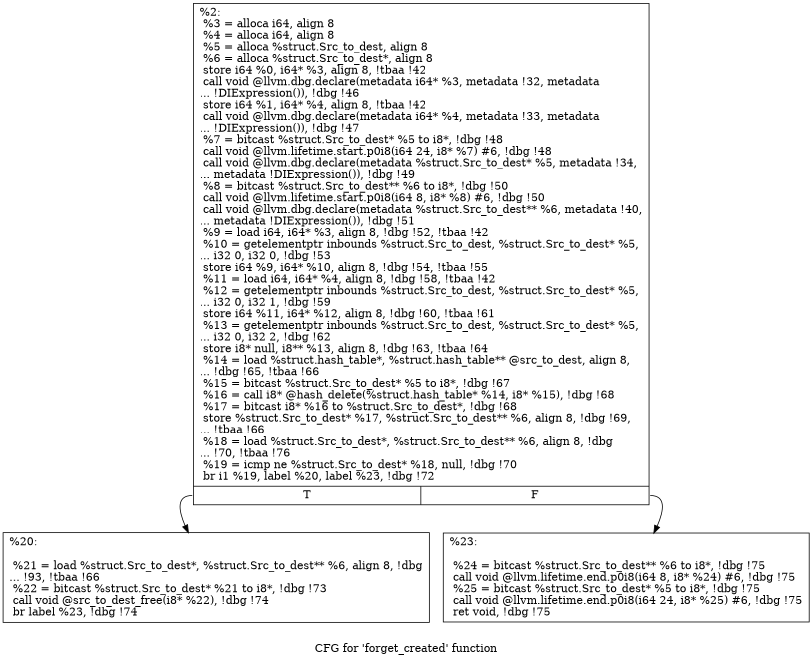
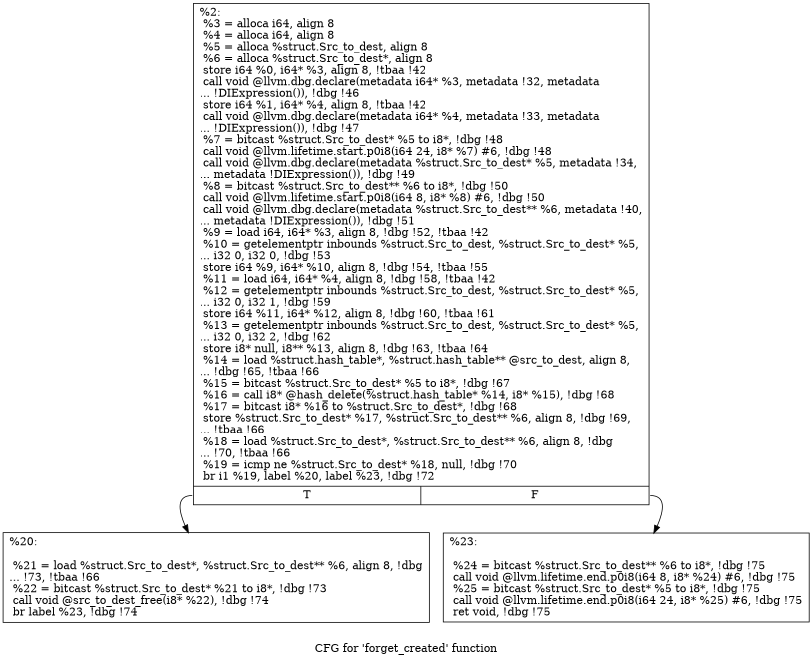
node "%2:": text "... !70, !tbaa !76" -> "... !70, !tbaa !66"
node "%20:": text "... !93, !tbaa !66" -> "... !73, !tbaa !66"
